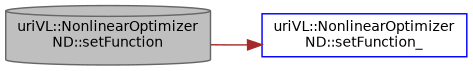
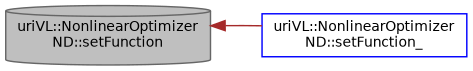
edge "uriVL::NonlinearOptimizer ND::setFunction" -> "uriVL::NonlinearOptimizer ND::setFunction_": reversed
